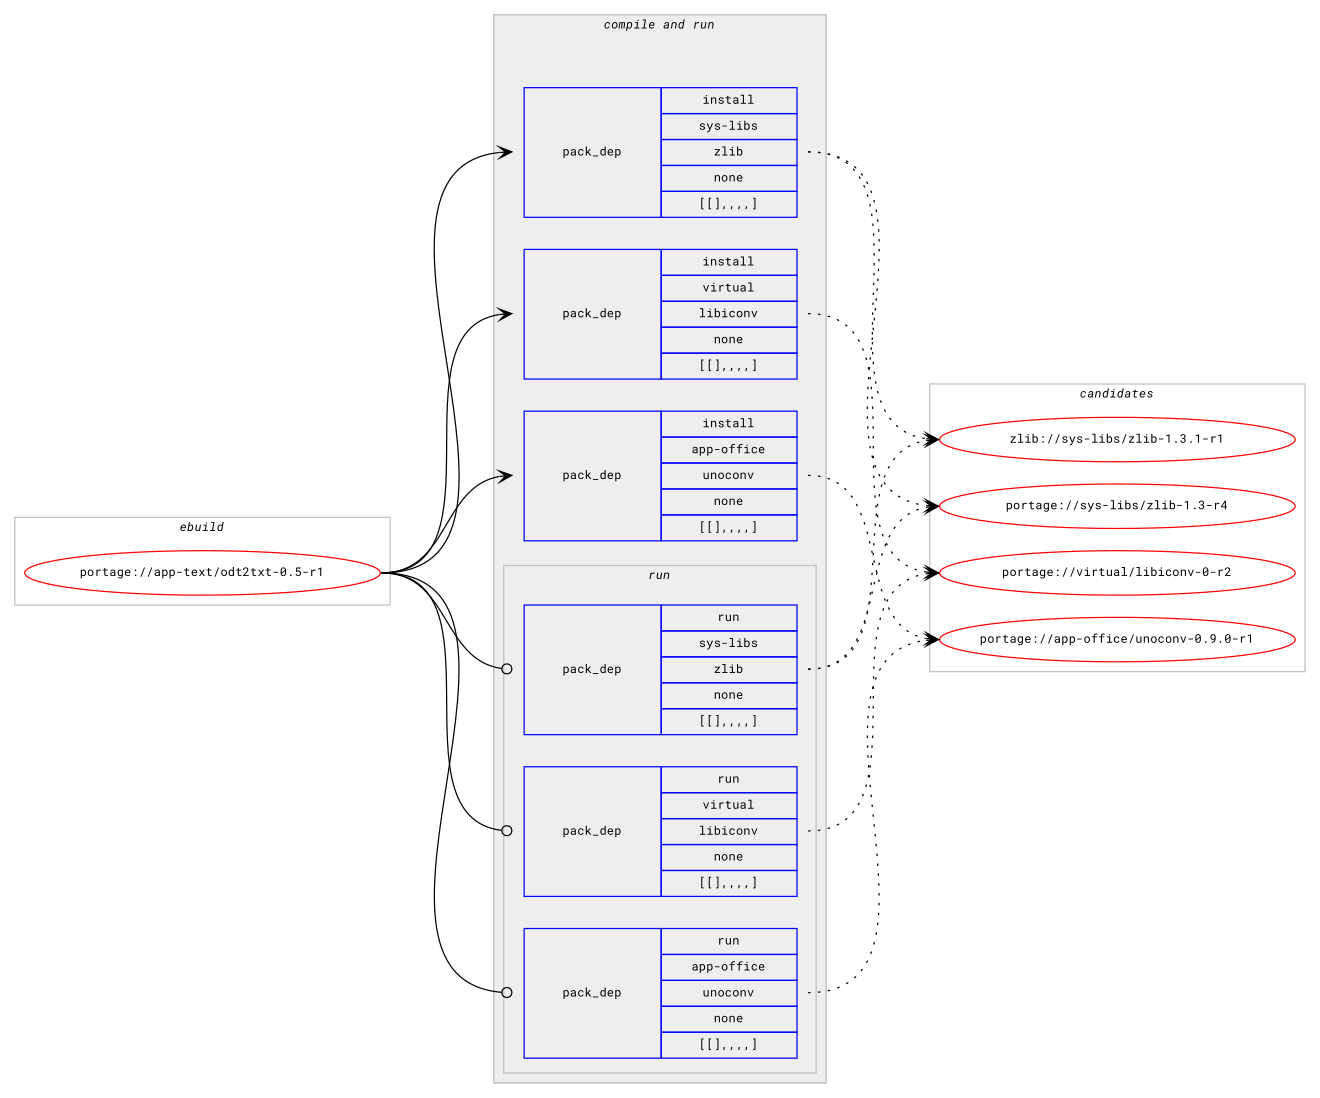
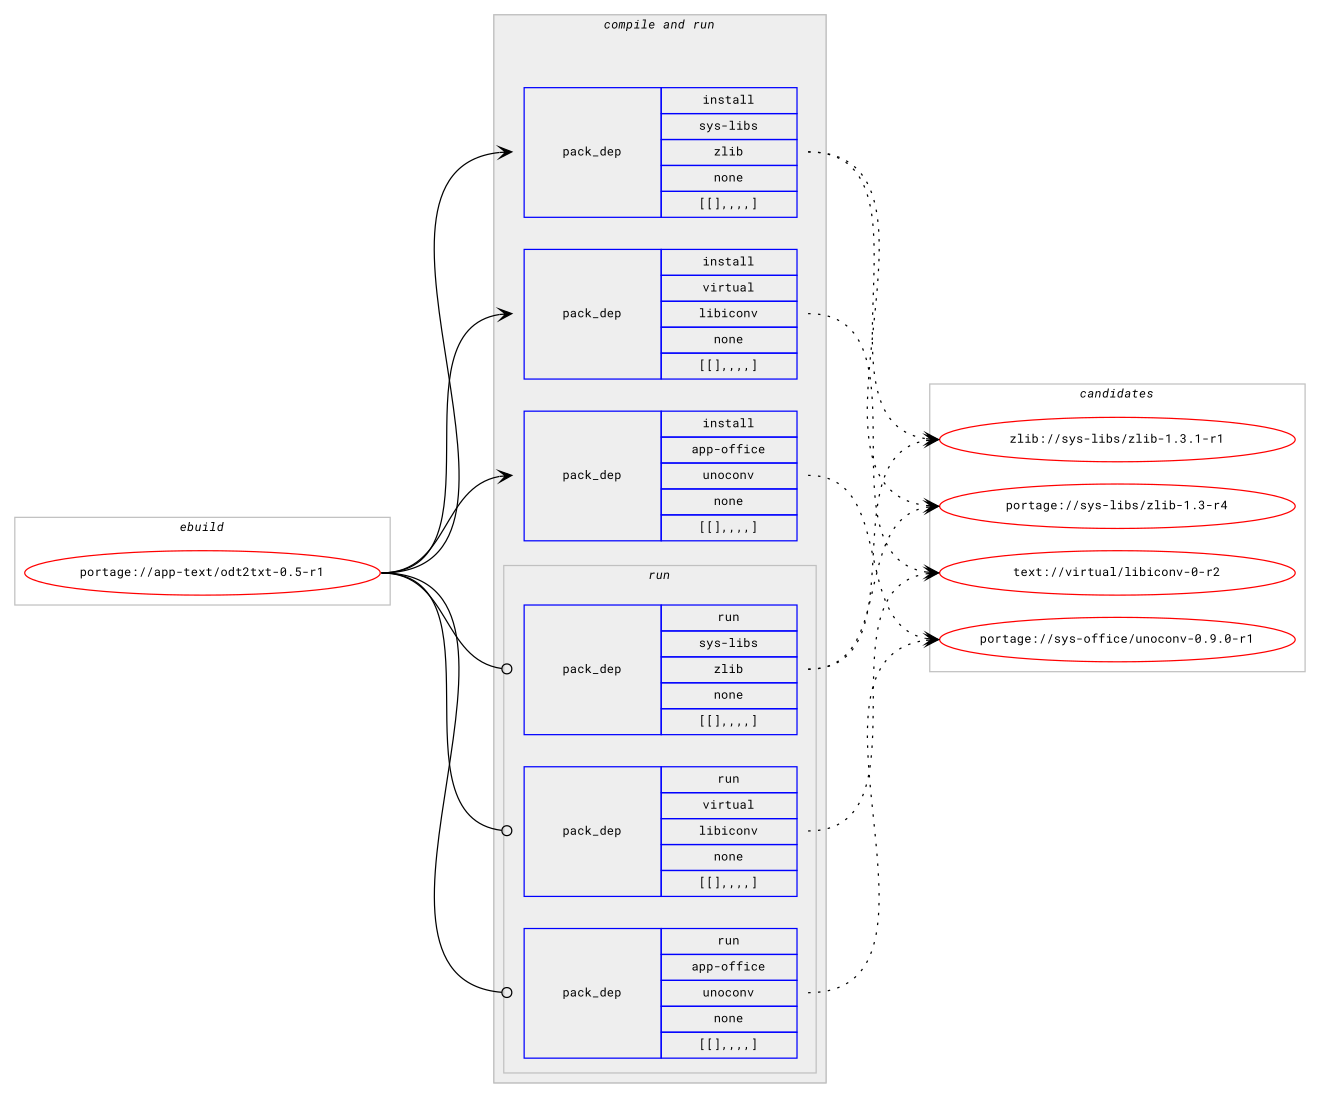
node "portage://virtual/libiconv-0-r2": label "portage://virtual/libiconv-0-r2" -> "text://virtual/libiconv-0-r2"
node "portage://app-office/unoconv-0.9.0-r1": label "portage://app-office/unoconv-0.9.0-r1" -> "portage://sys-office/unoconv-0.9.0-r1"
